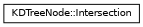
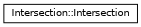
node "KDTreeNode::Intersection": label "KDTreeNode::Intersection" -> "Intersection::Intersection"
